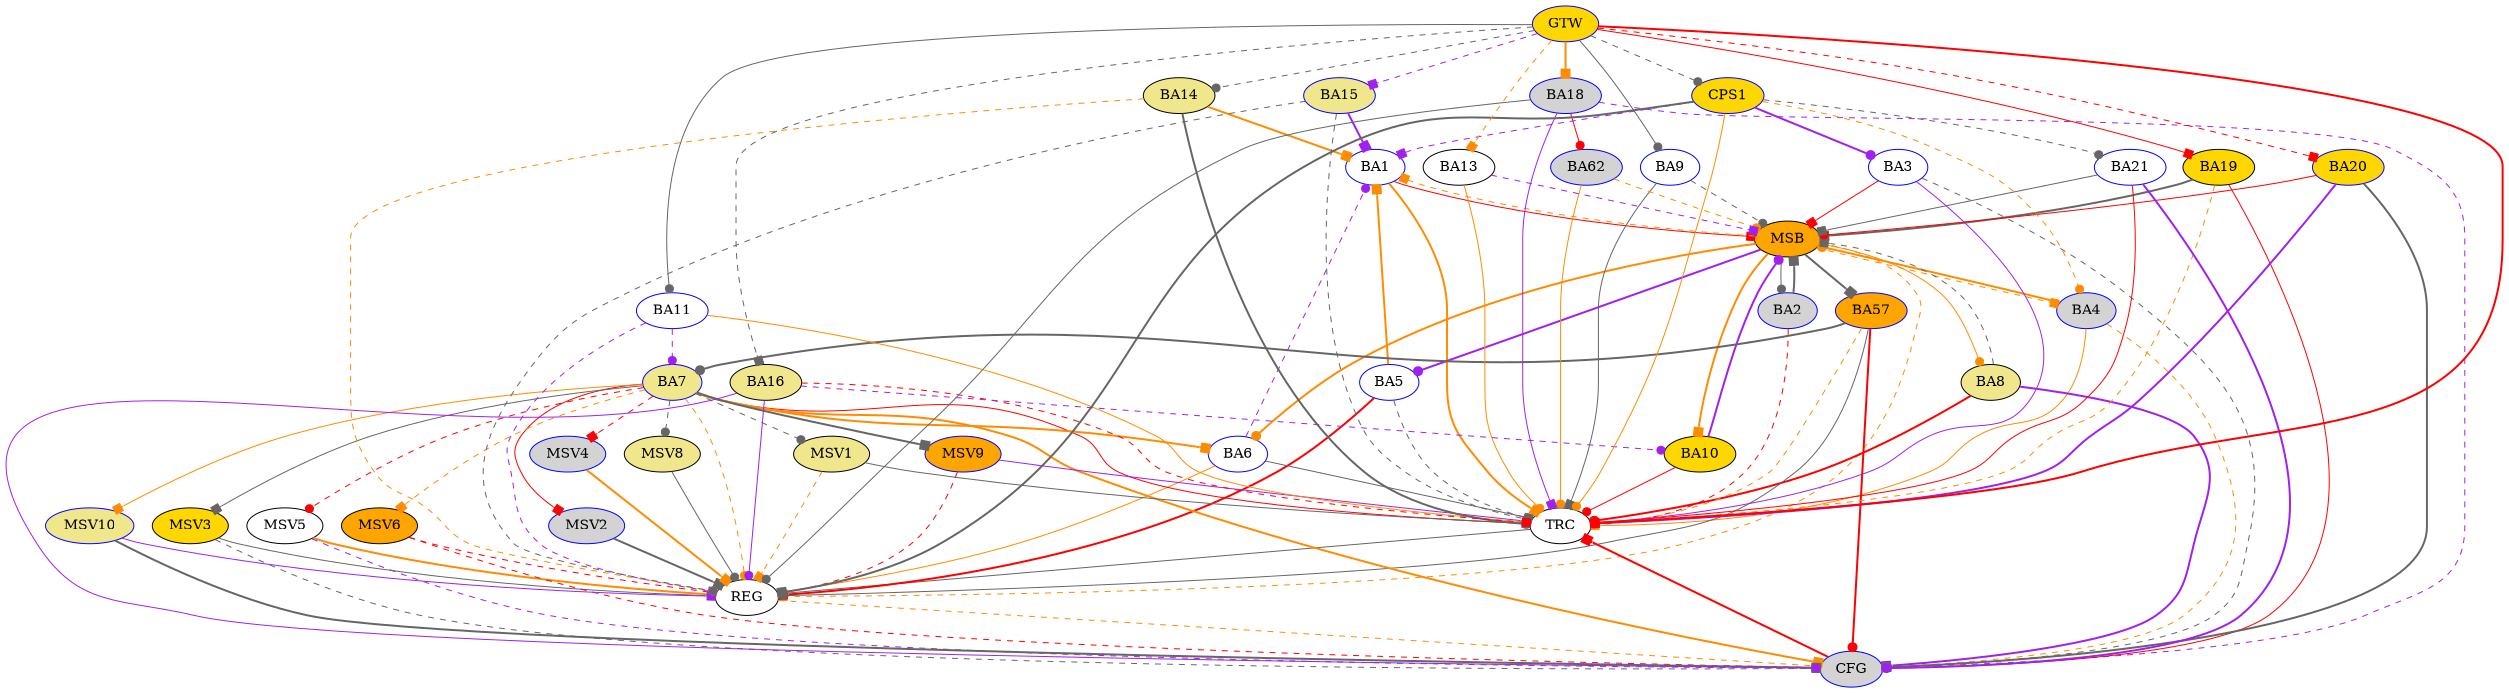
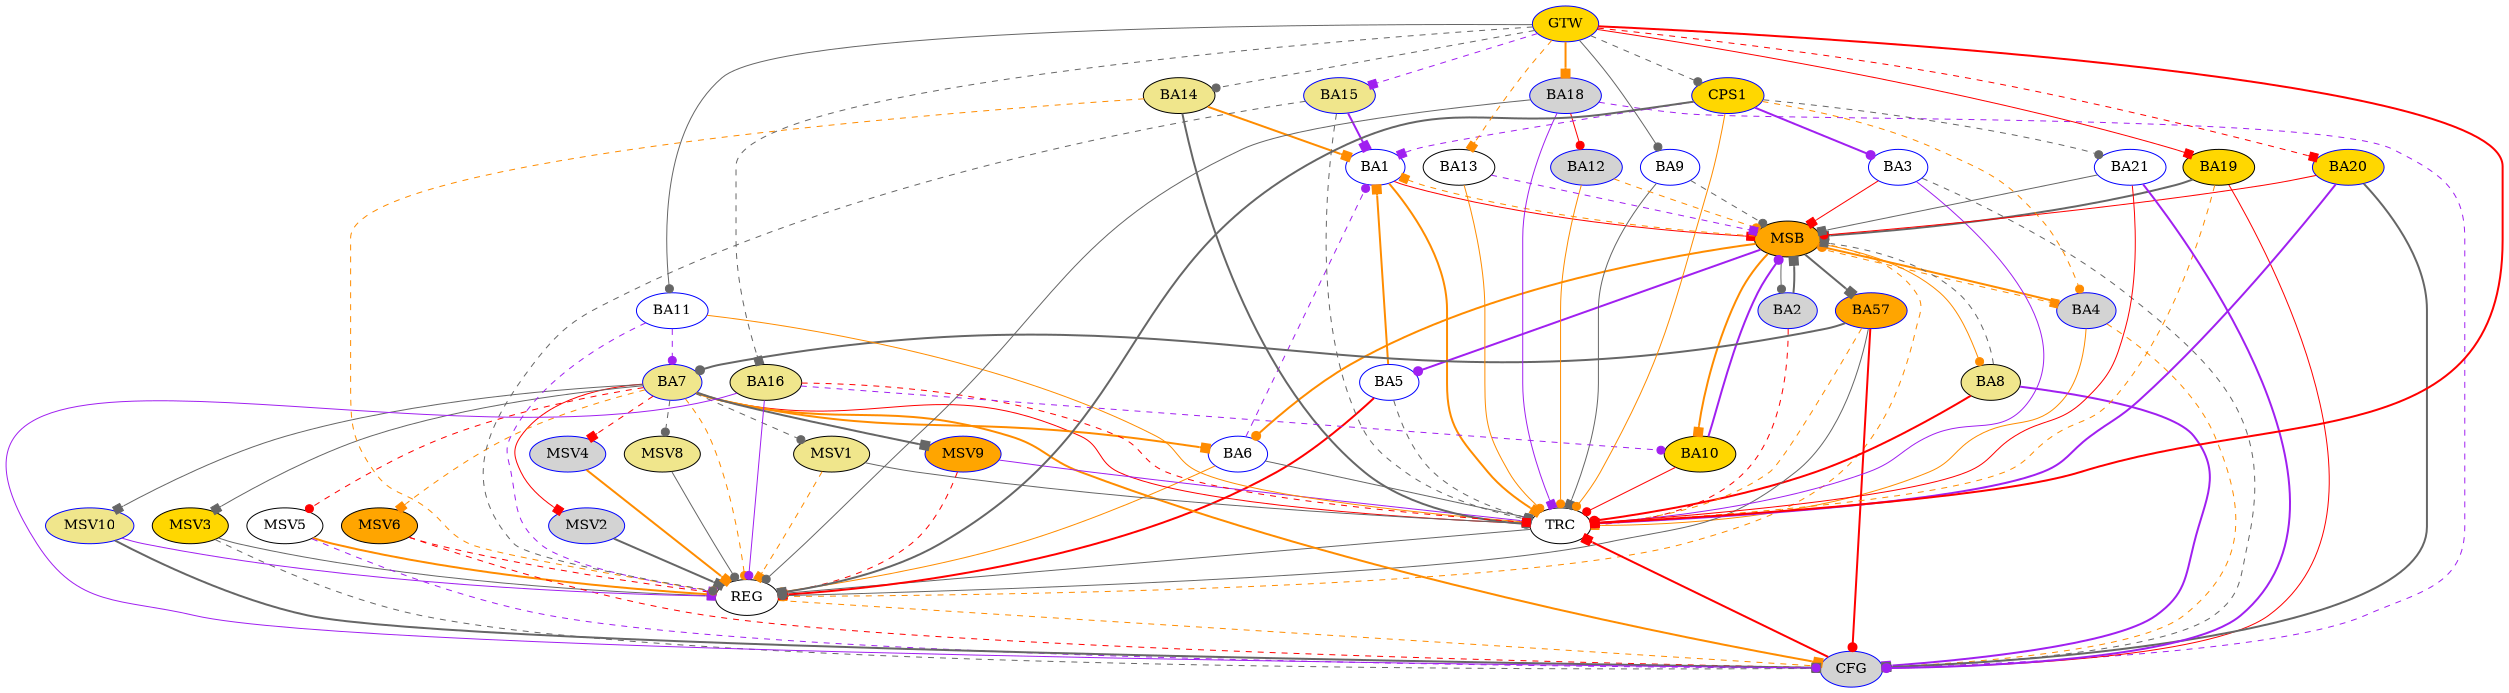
node "BA62": label "BA62" -> "BA12"
edge "BA7" -> "MSV10": color darkorange -> gray40
